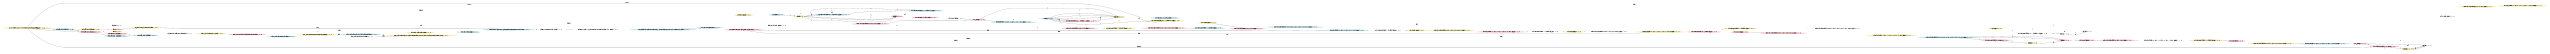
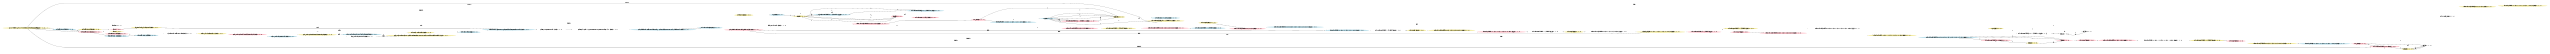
node "driver.flushState()@@@29@@@['1', '1', '0']": removed
